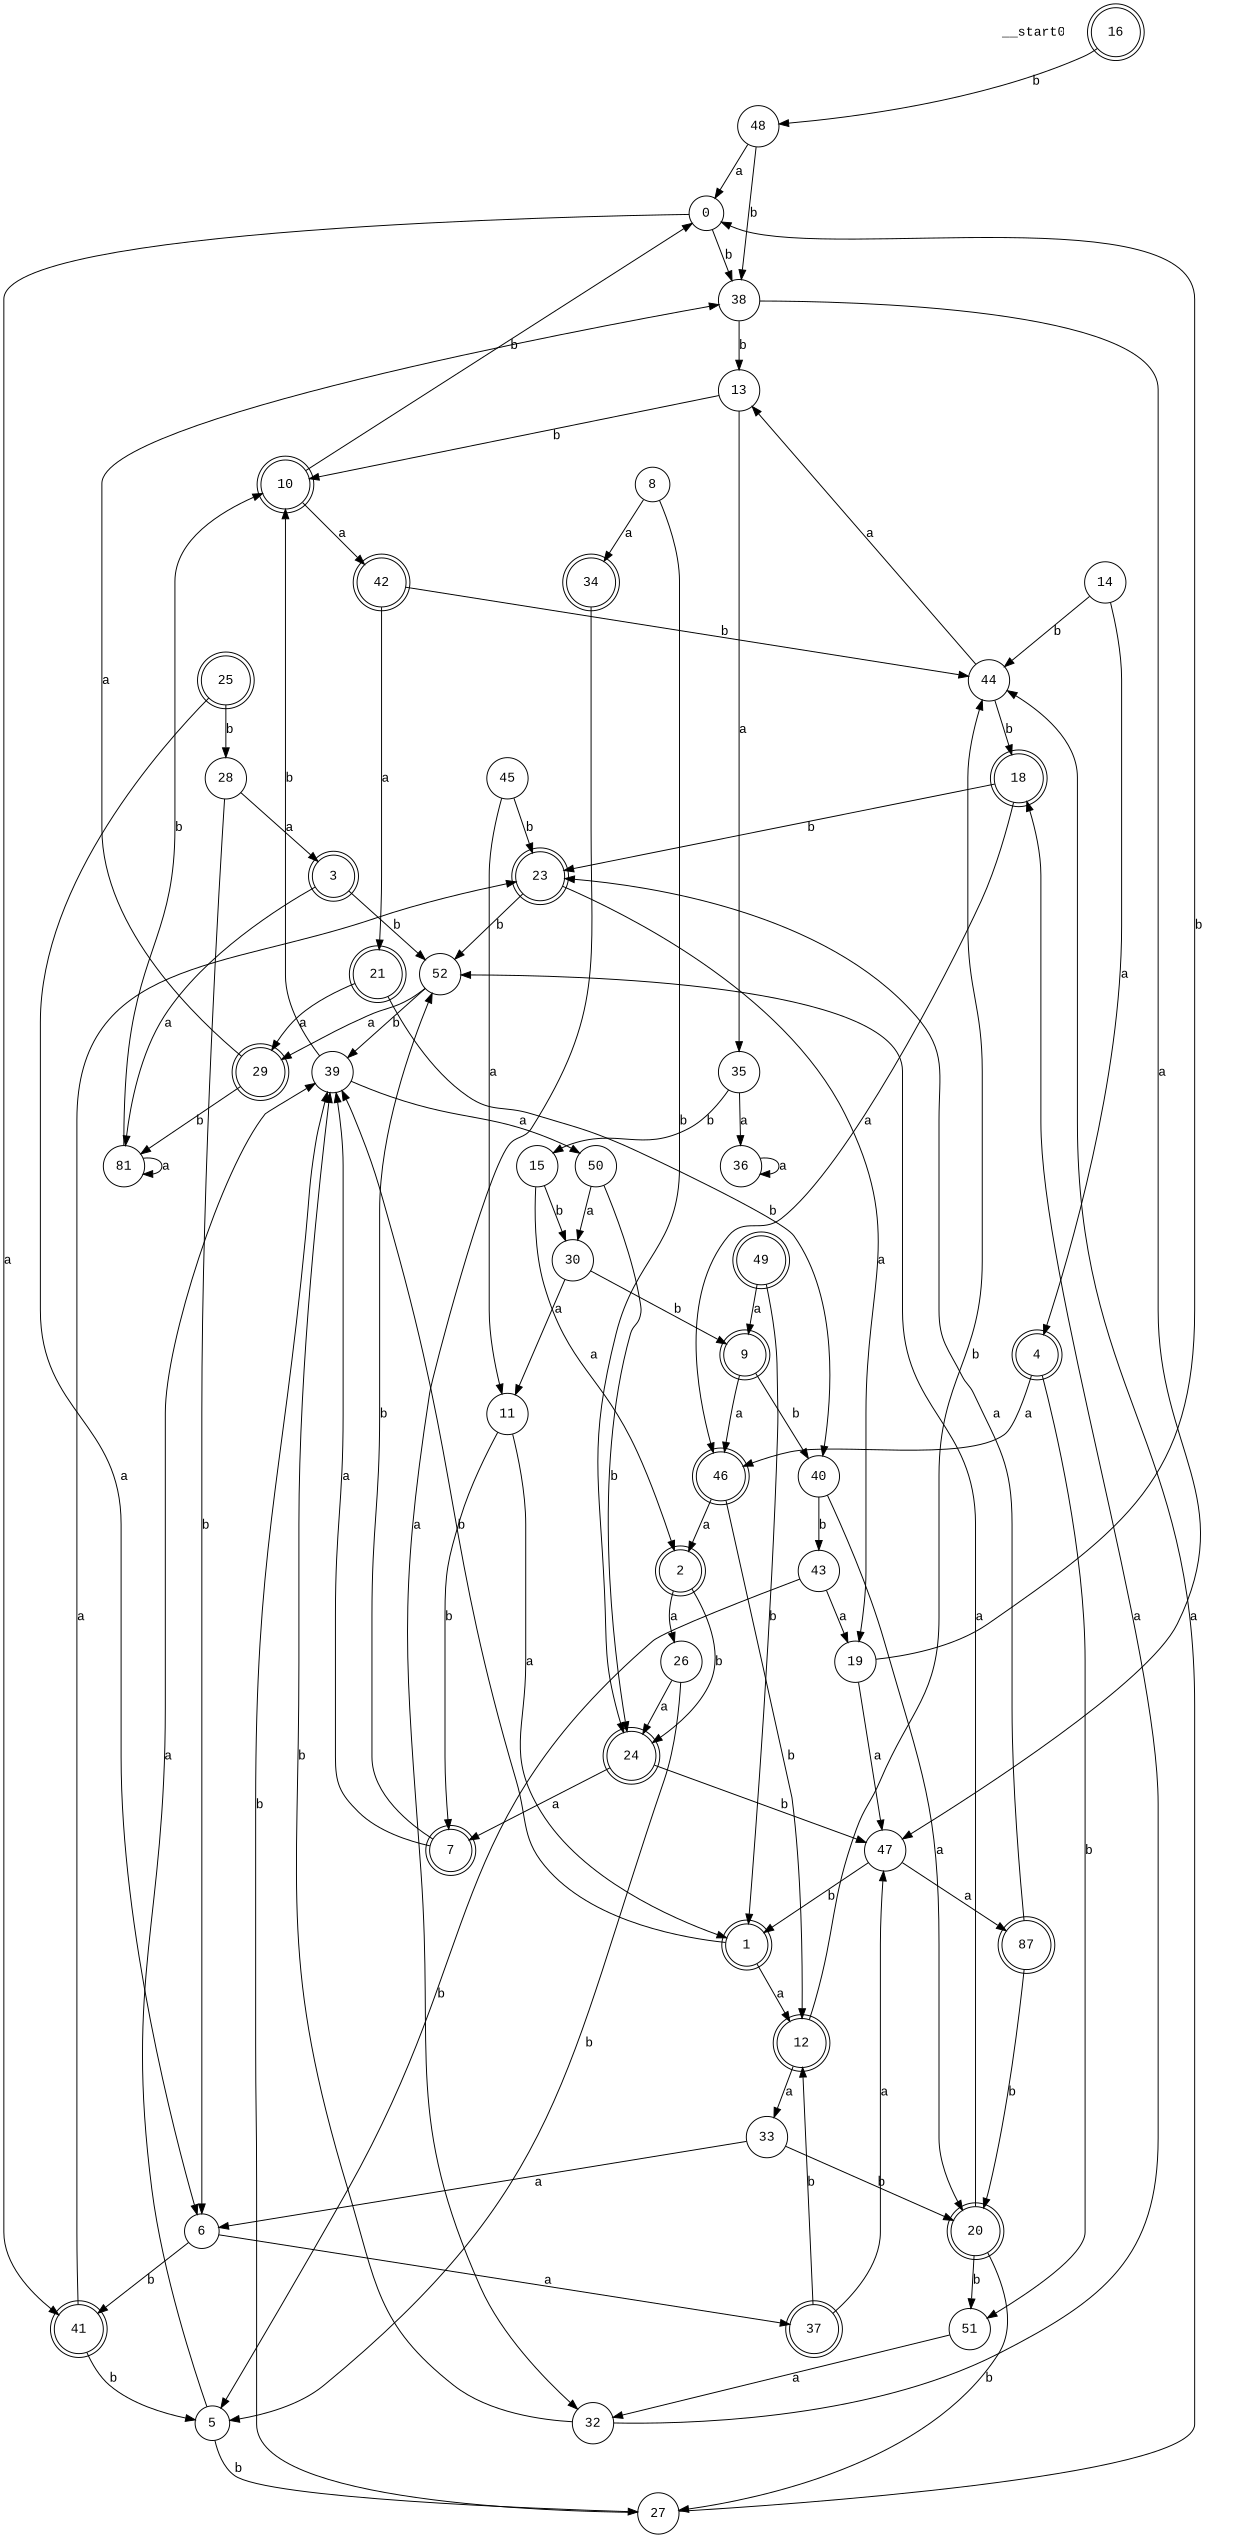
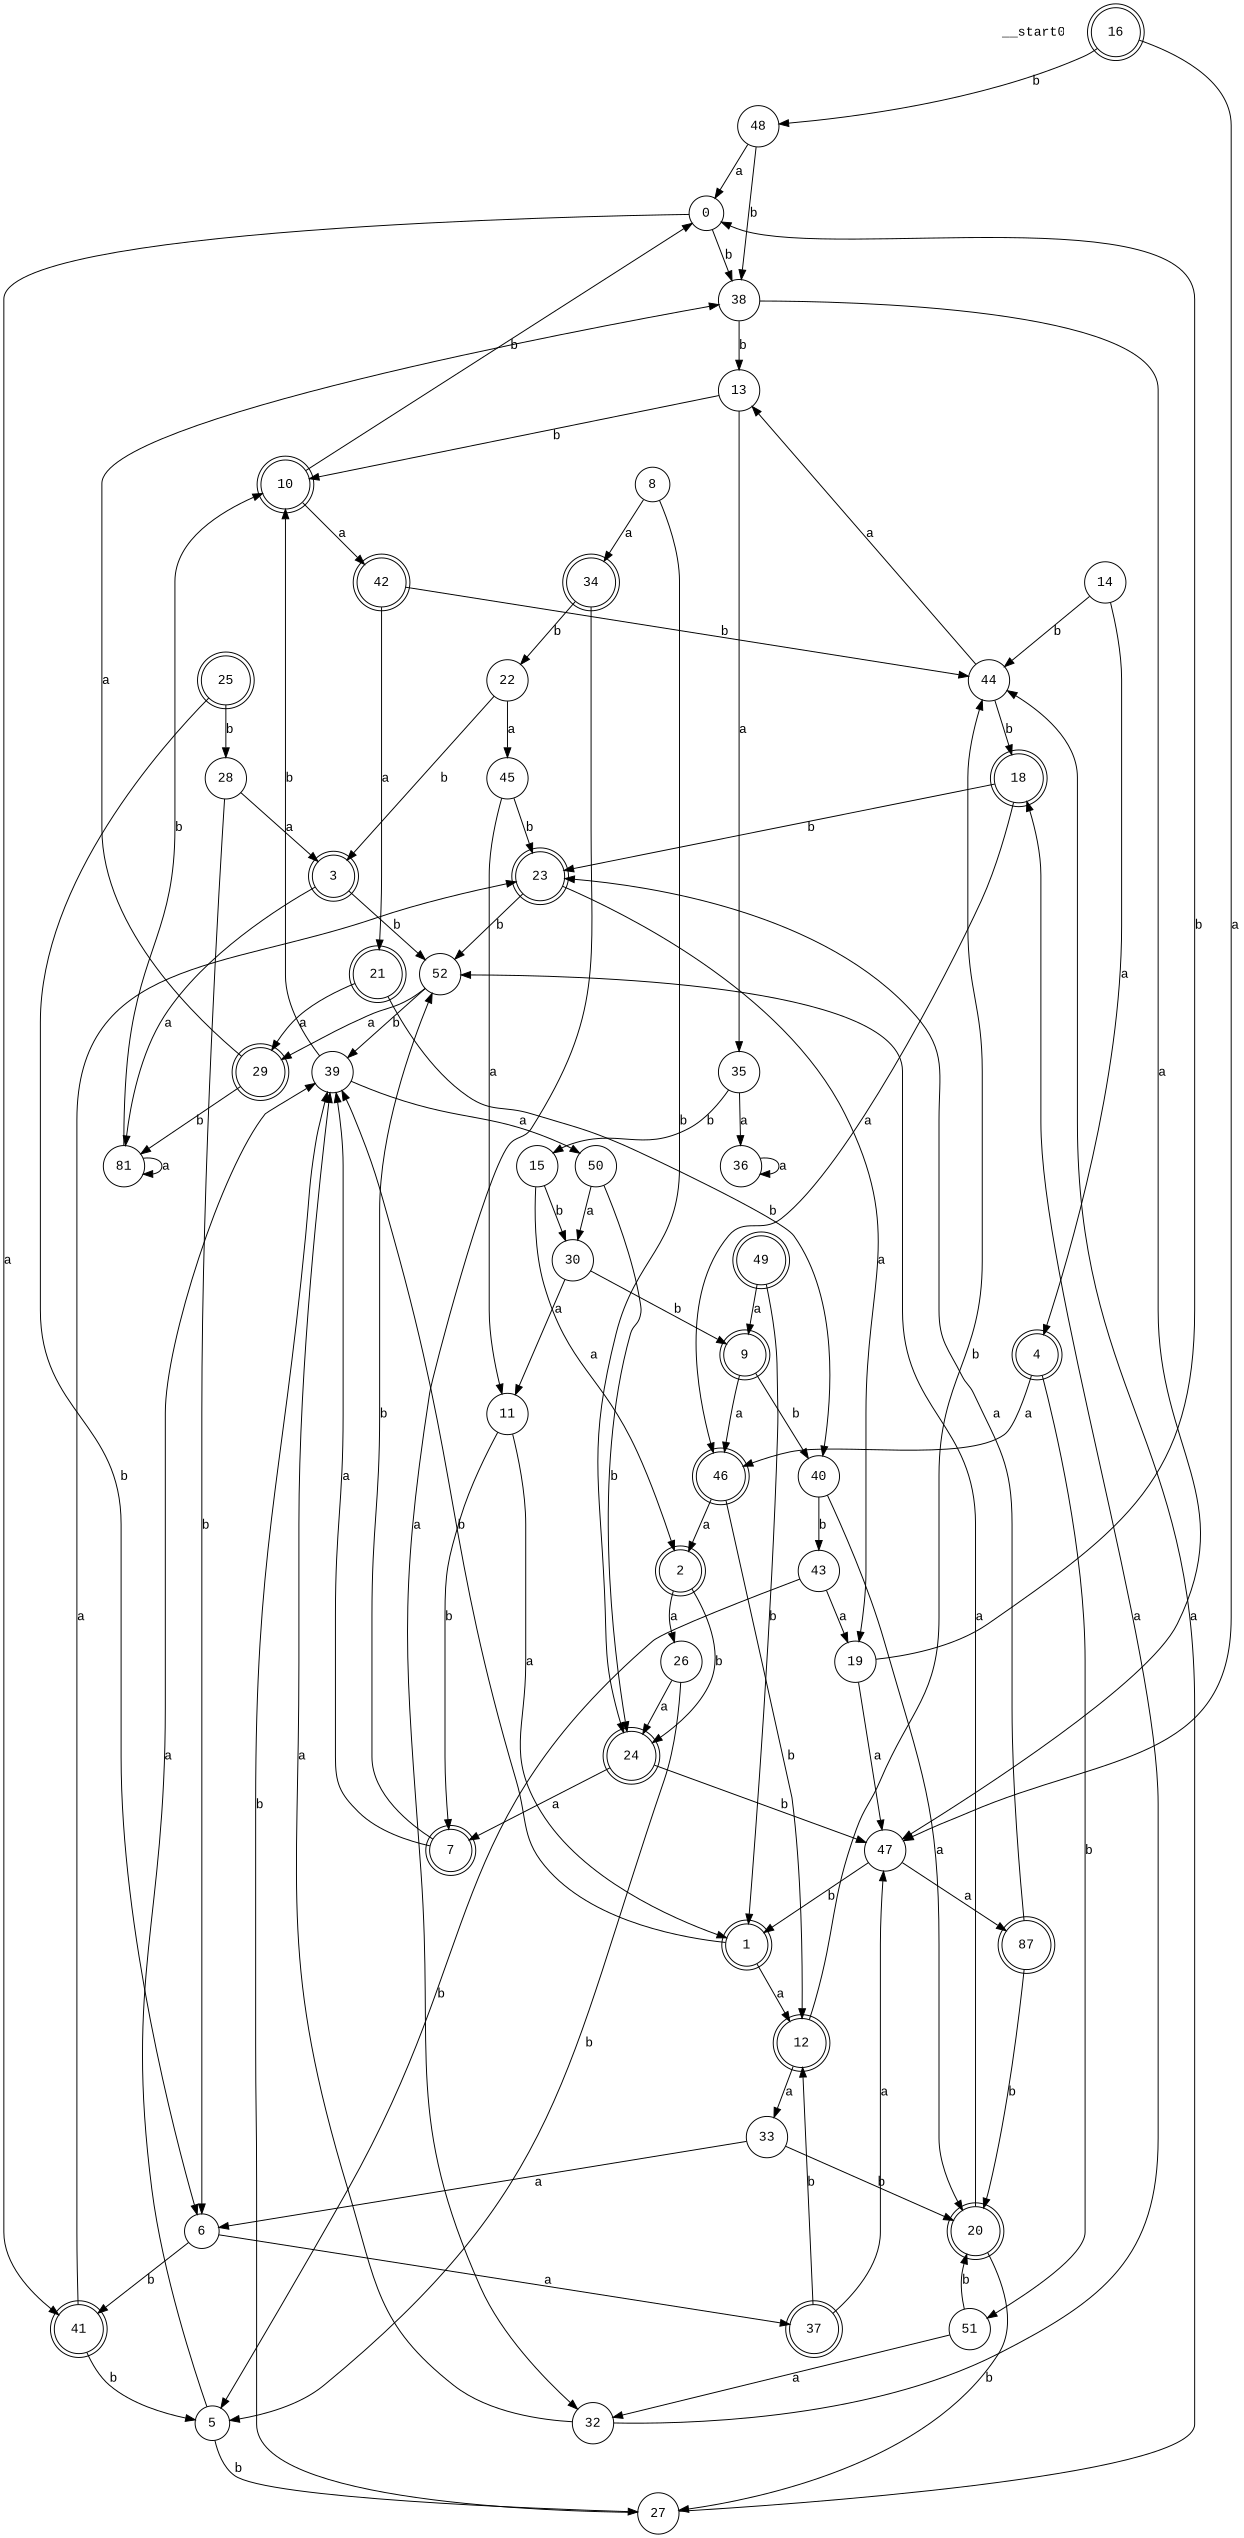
node "22": added
edge "16" -> "47": added, label "a"
edge "25" -> "6": label "a" -> "b"
edge "32" -> "39": label "b" -> "a"
edge "20" -> "51": reversed
